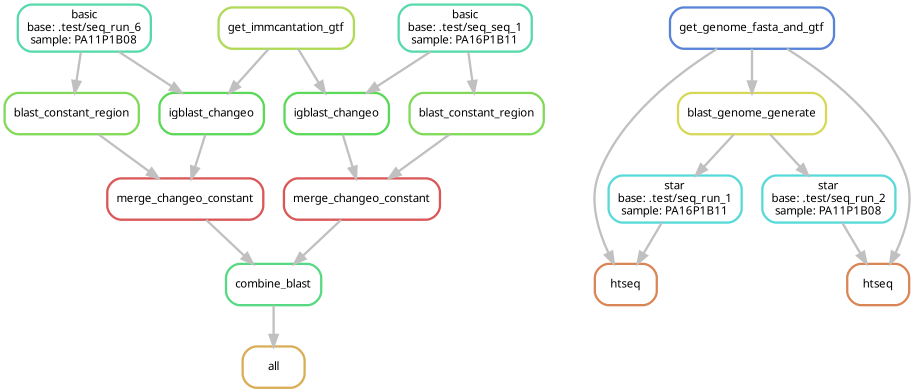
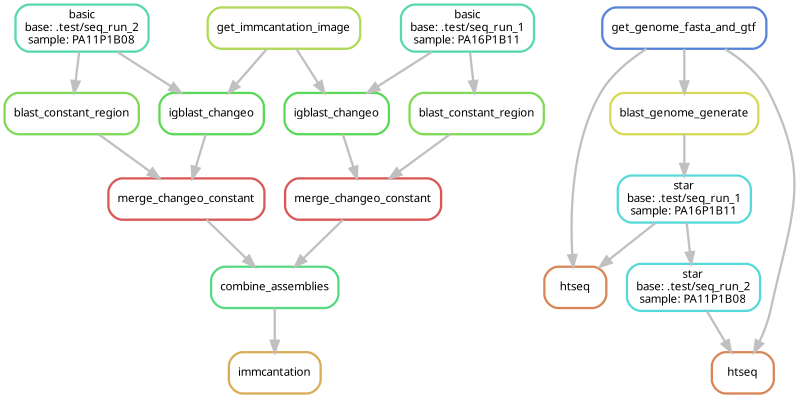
node "basic base: .test/seq_run_6 sample: PA11P1B08": label "basic base: .test/seq_run_6 sample: PA11P1B08" -> "basic base: .test/seq_run_2 sample: PA11P1B08"
node "get_immcantation_gtf": label "get_immcantation_gtf" -> "get_immcantation_image"
node "basic base: .test/seq_seq_1 sample: PA16P1B11": label "basic base: .test/seq_seq_1 sample: PA16P1B11" -> "basic base: .test/seq_run_1 sample: PA16P1B11"
edge "blast_genome_generate" -> "star base: .test/seq_run_2 sample: PA11P1B08": now "star base: .test/seq_run_1 sample: PA16P1B11" -> "star base: .test/seq_run_2 sample: PA11P1B08"
node "combine_blast": label "combine_blast" -> "combine_assemblies"
node "all": label "all" -> "immcantation"
